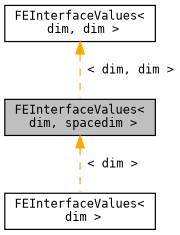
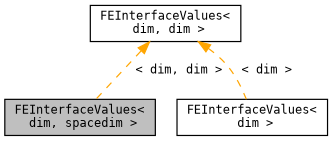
edge "FEInterfaceValues< dim >" -> "FEInterfaceValues< dim, spacedim >": now "FEInterfaceValues< dim >" -> "FEInterfaceValues< dim, dim >"
